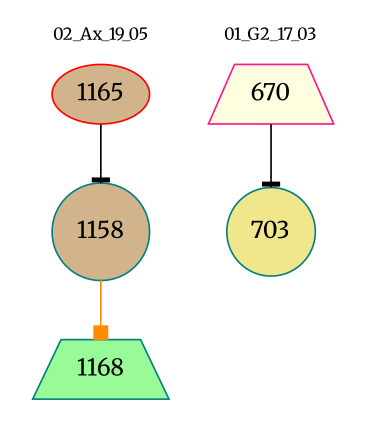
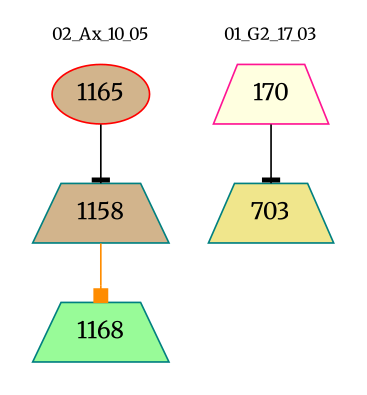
cluster "02_Ax_19_05": label "02_Ax_19_05" -> "02_Ax_10_05"
node "670": label "670" -> "170"
node "1158": shape circle -> trapezium
node "703": shape circle -> trapezium
